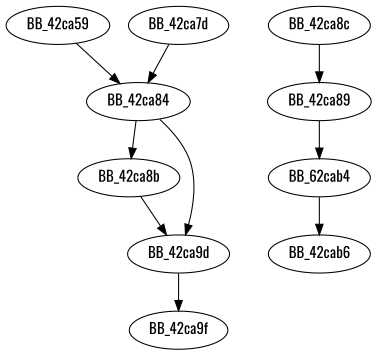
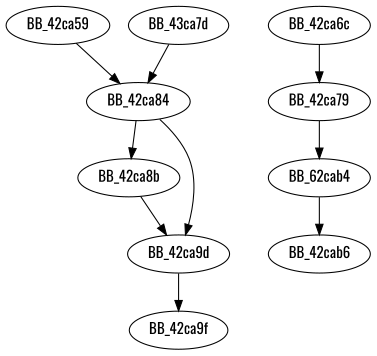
node "BB_42ca7d": label "BB_42ca7d" -> "BB_43ca7d"
node "BB_42ca8c": label "BB_42ca8c" -> "BB_42ca6c"
node "BB_42ca89": label "BB_42ca89" -> "BB_42ca79"
